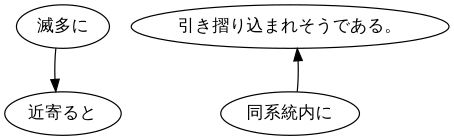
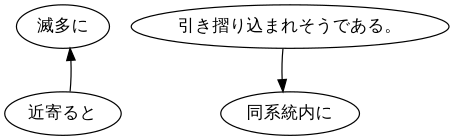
edge "滅多に" -> "近寄ると": reversed
edge "同系統内に" -> "引き摺り込まれそうである。": reversed
